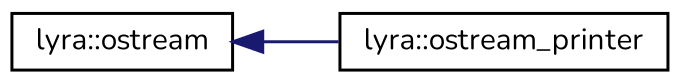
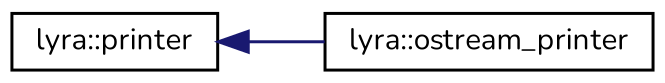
node "lyra::ostream": label "lyra::ostream" -> "lyra::printer"
